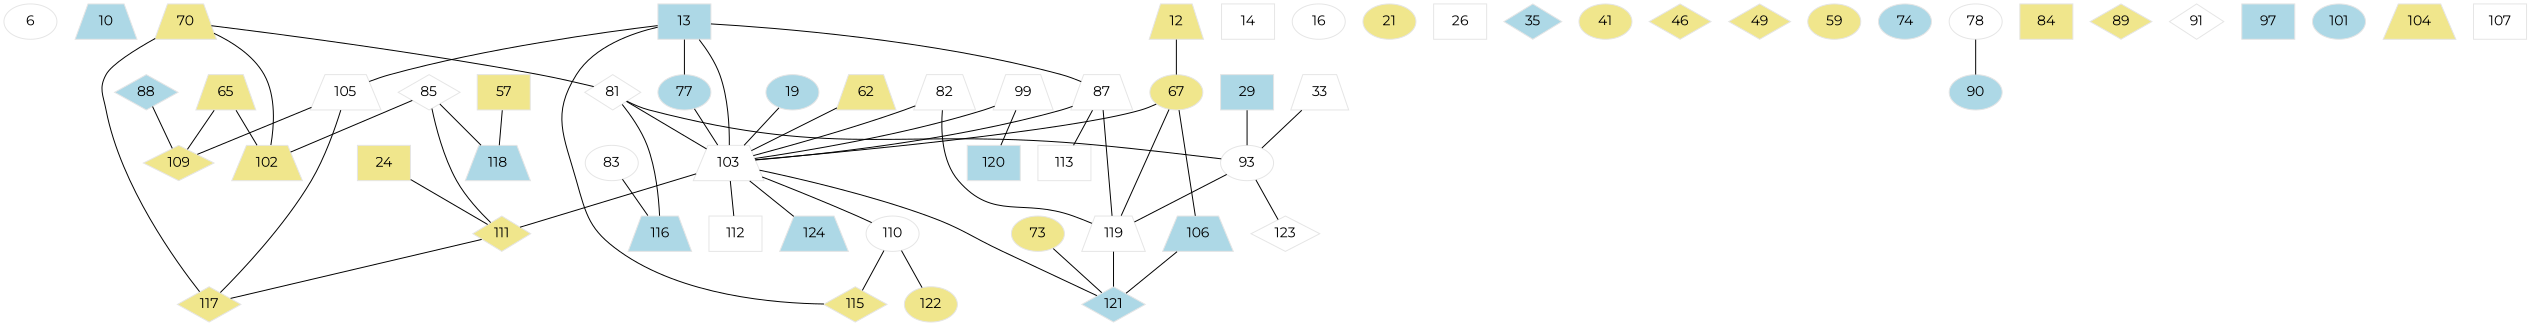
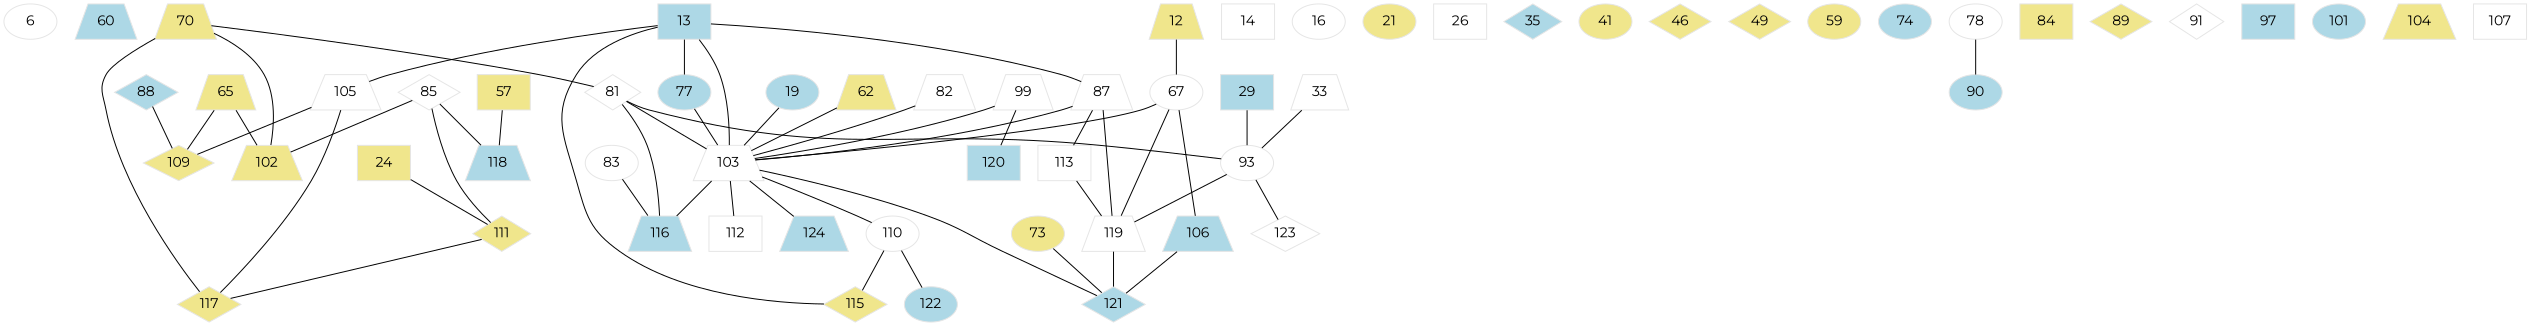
node "10": label "10" -> "60"
node "67": fillcolor khaki -> white
edge "103" -- "111": now "103" -- "116"
edge "82" -- "119": now "113" -- "119"
node "122": fillcolor khaki -> lightblue
